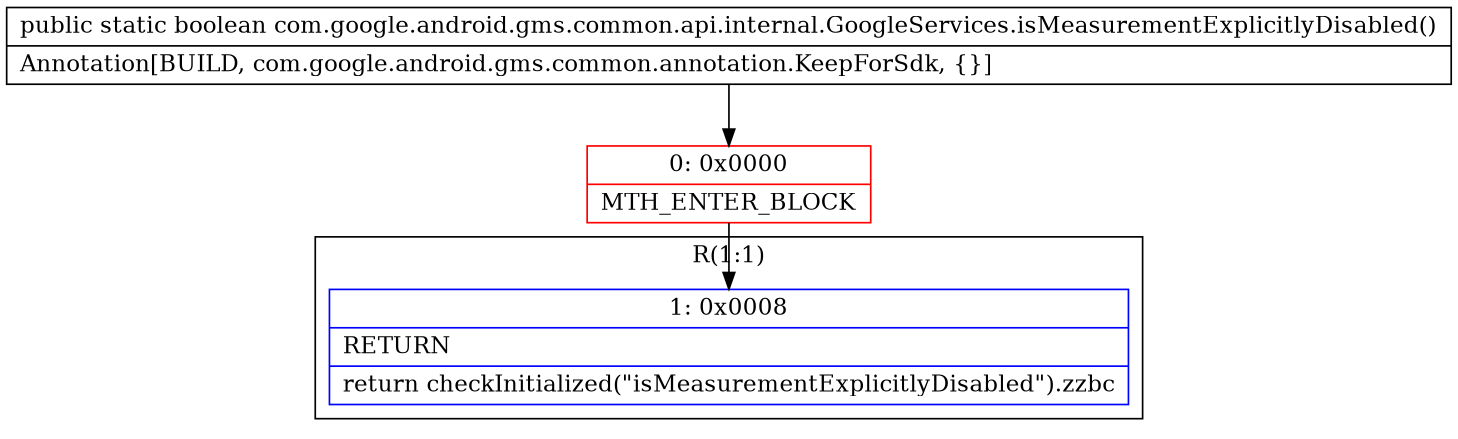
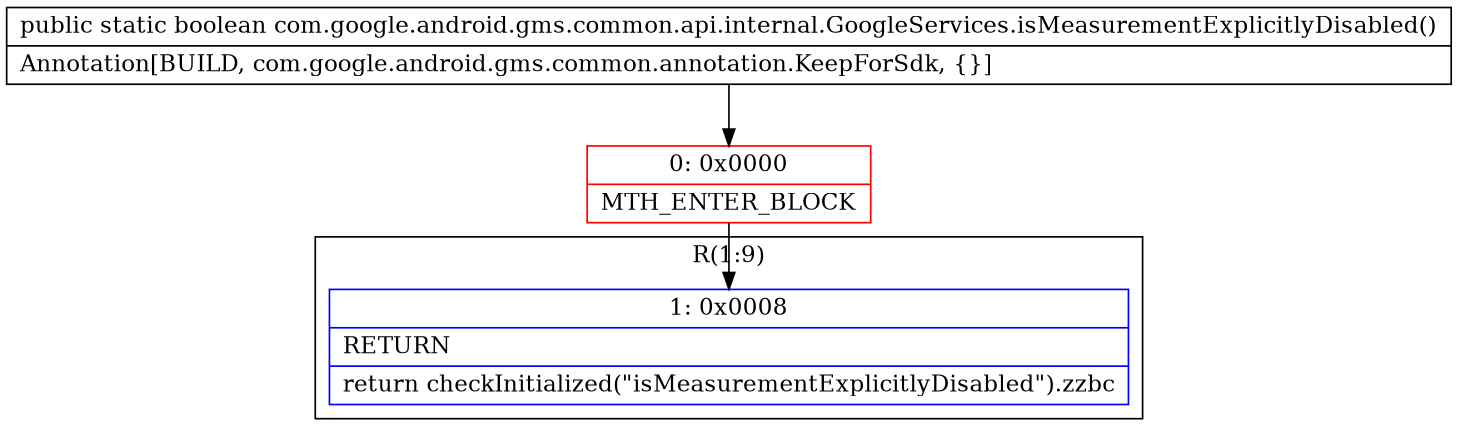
cluster "R(1:1)": label "R(1:1)" -> "R(1:9)"
